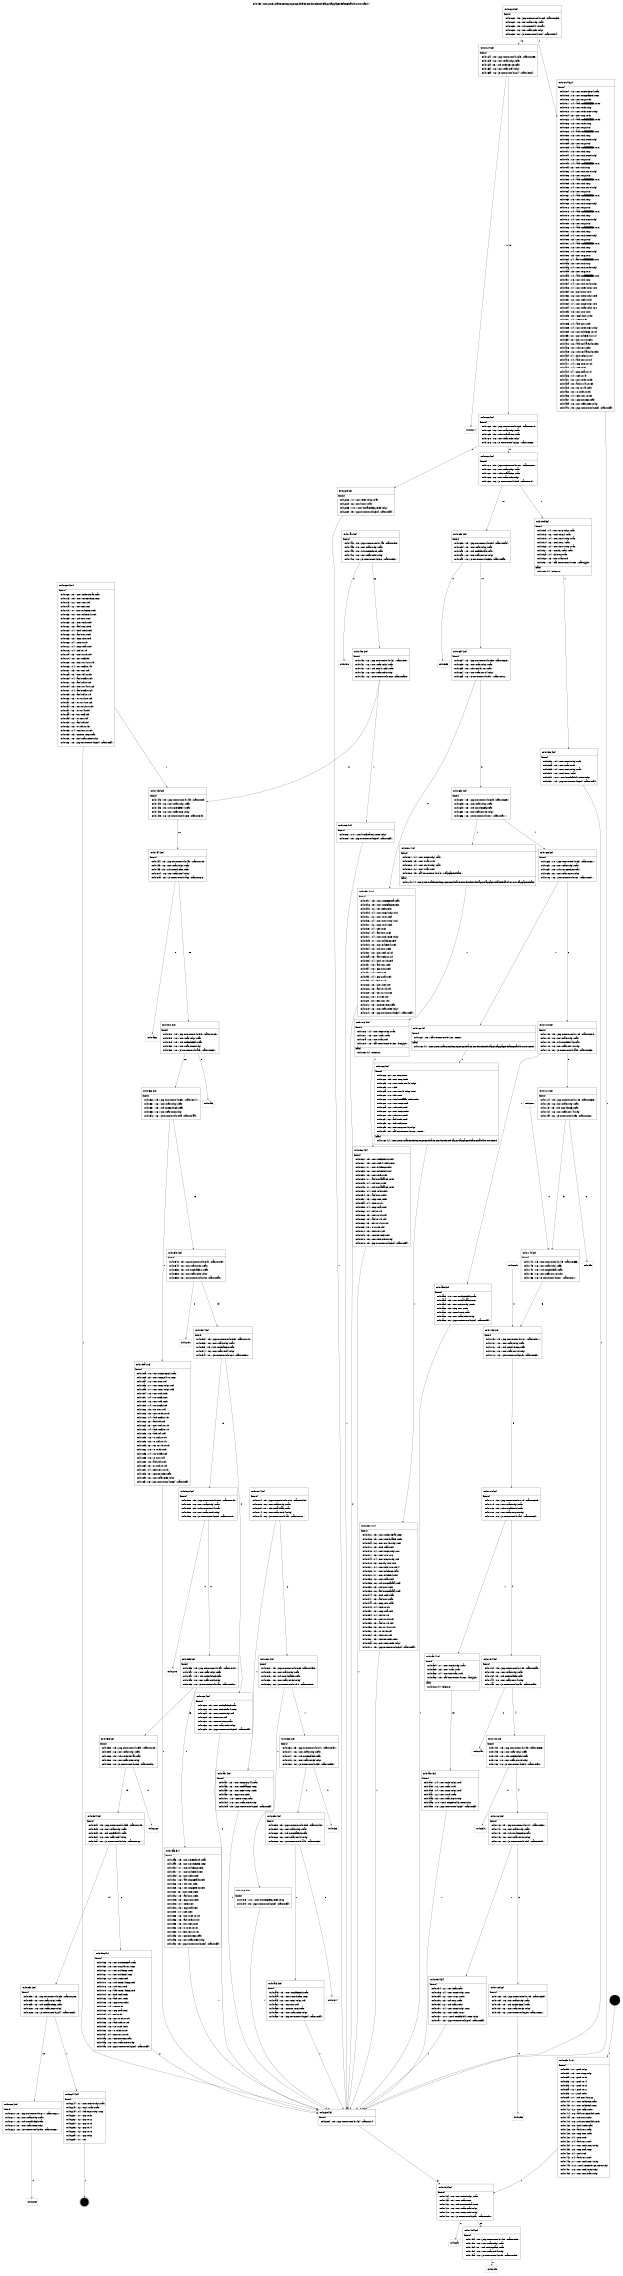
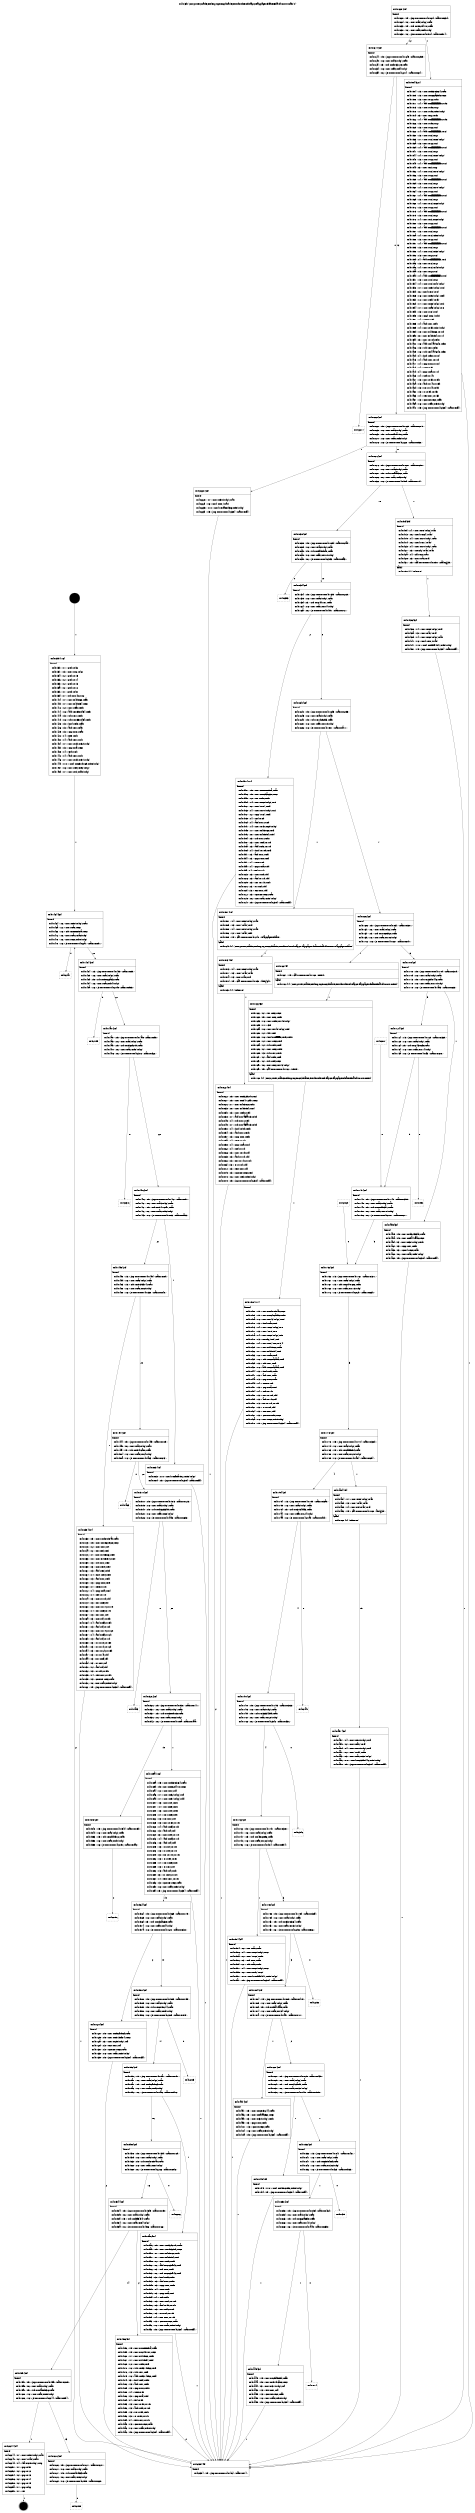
edge "0x401c3e [137]" -> "0x4014d8 [28]": reversed
edge "0x401484 [28]" -> "0x4014a0 [28]": added, label "22"
edge "0x401548 [28]" -> "0x401564 [28]": now "0x40189a [106]" -> "0x401564 [28]"
edge "0x4017e8 [28]" -> "0x401804 [28]": added, label "3"
